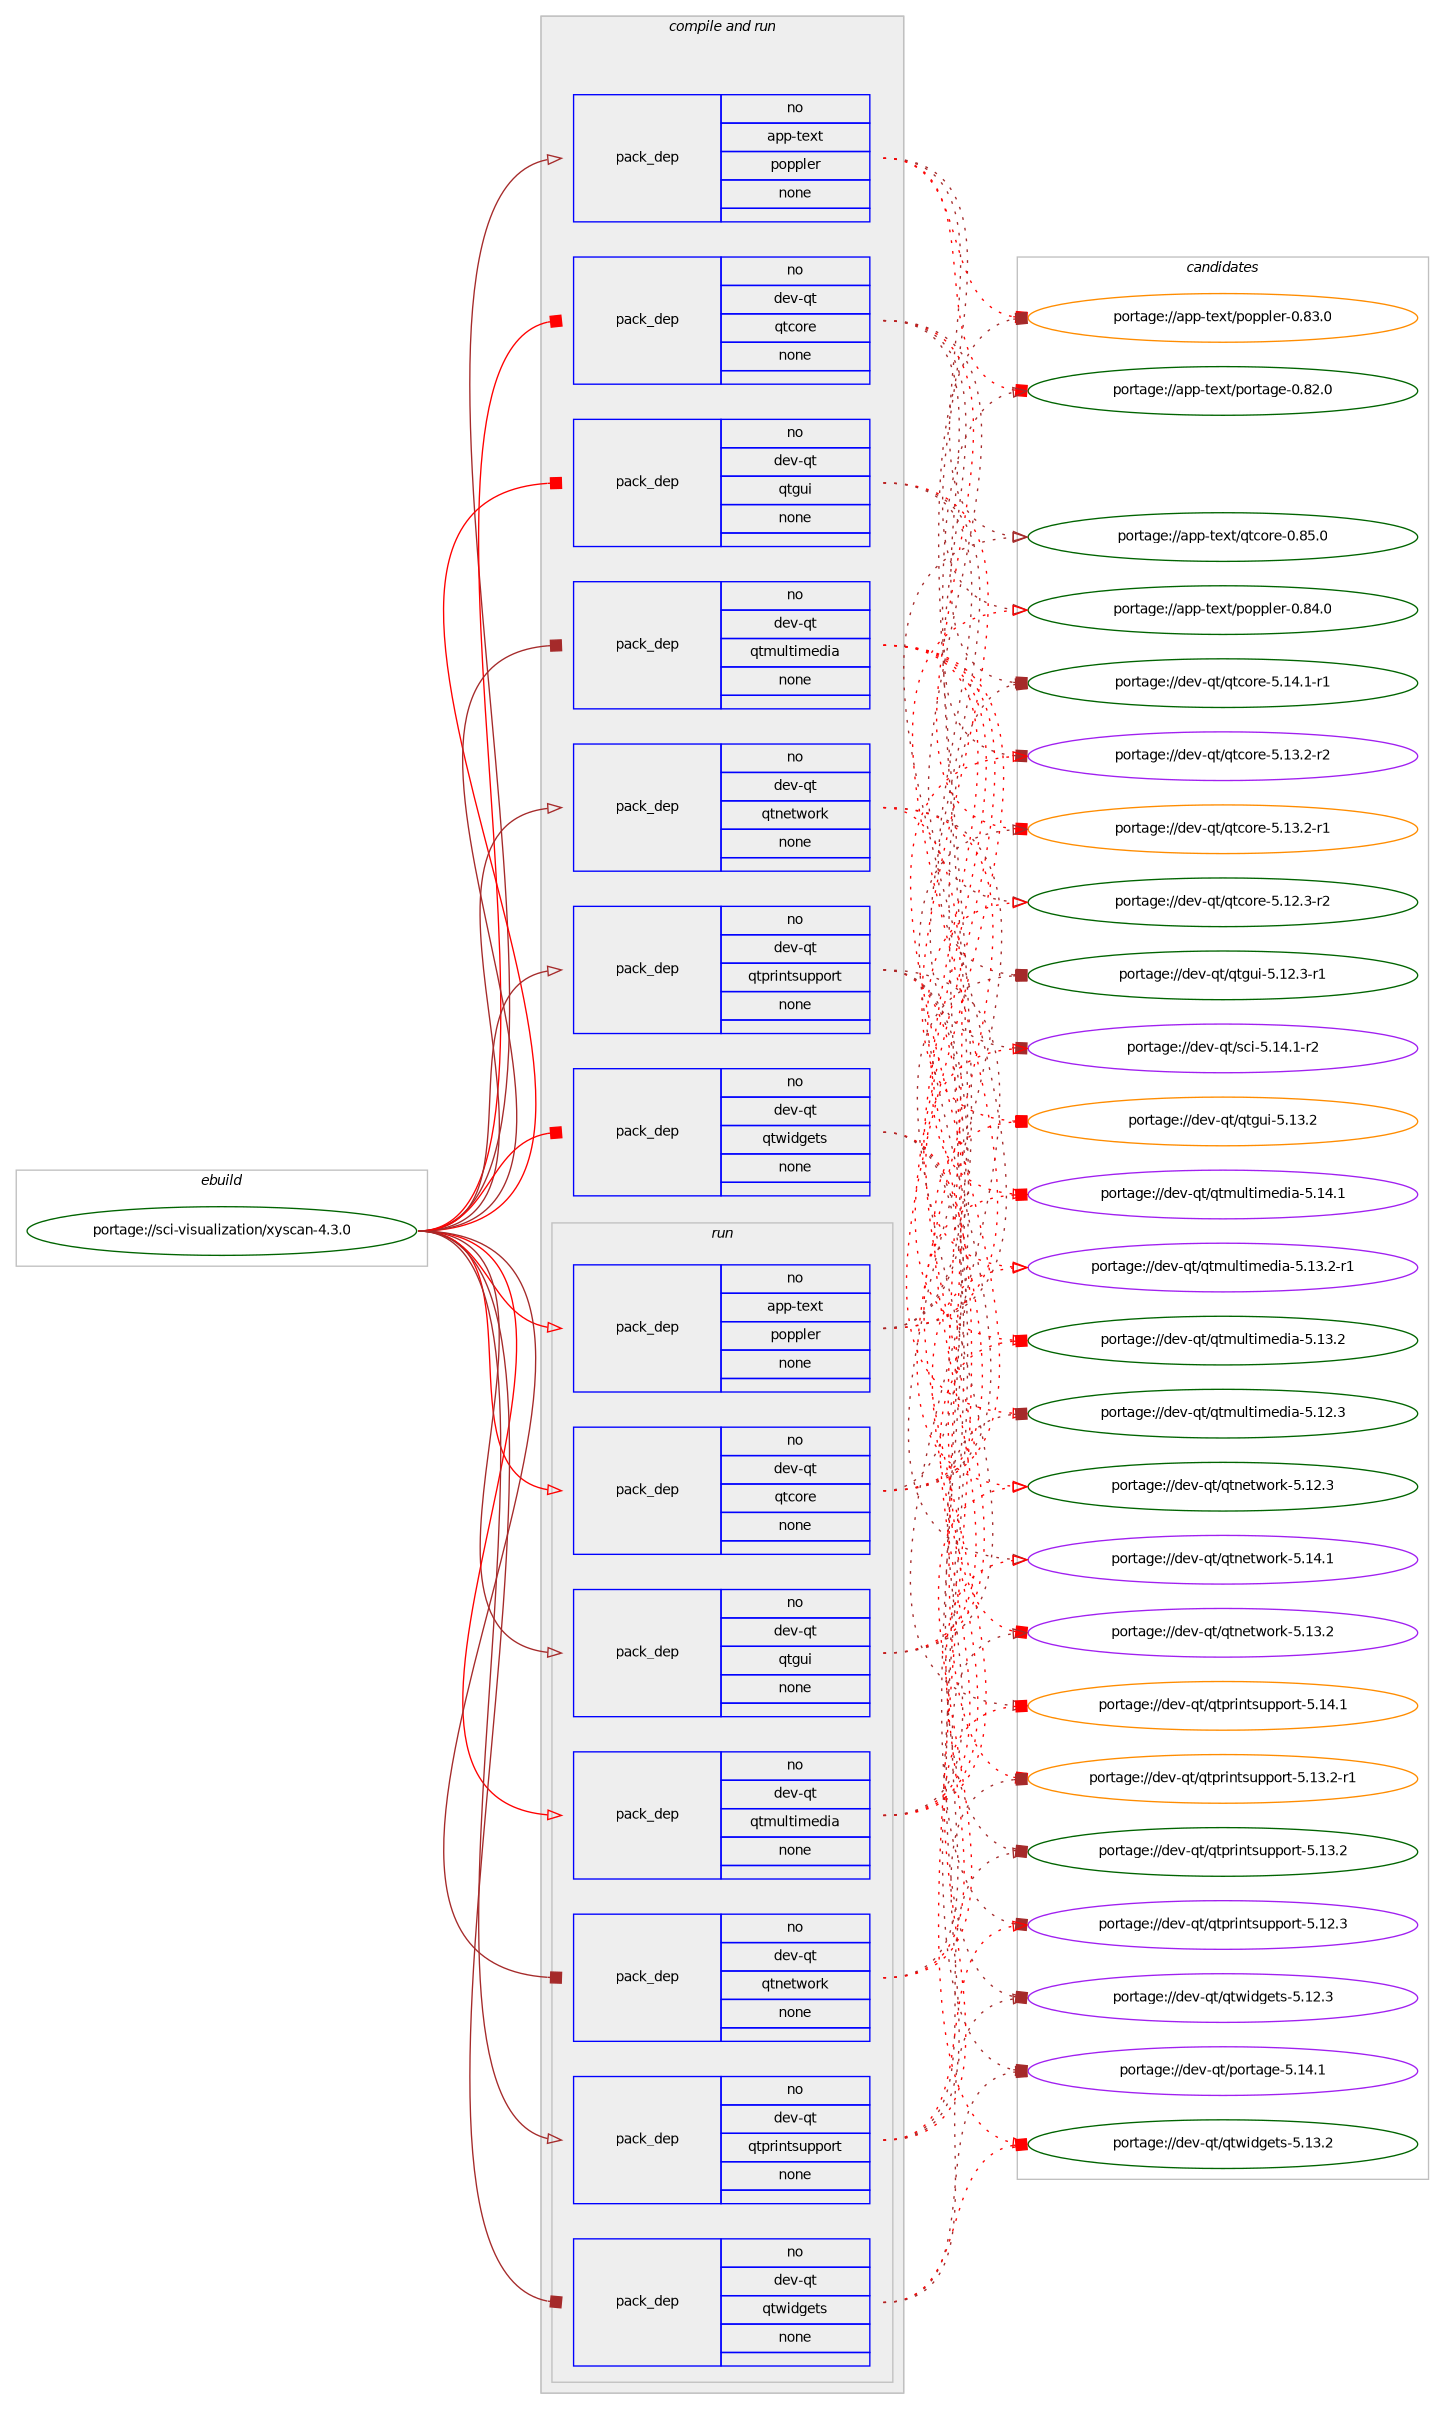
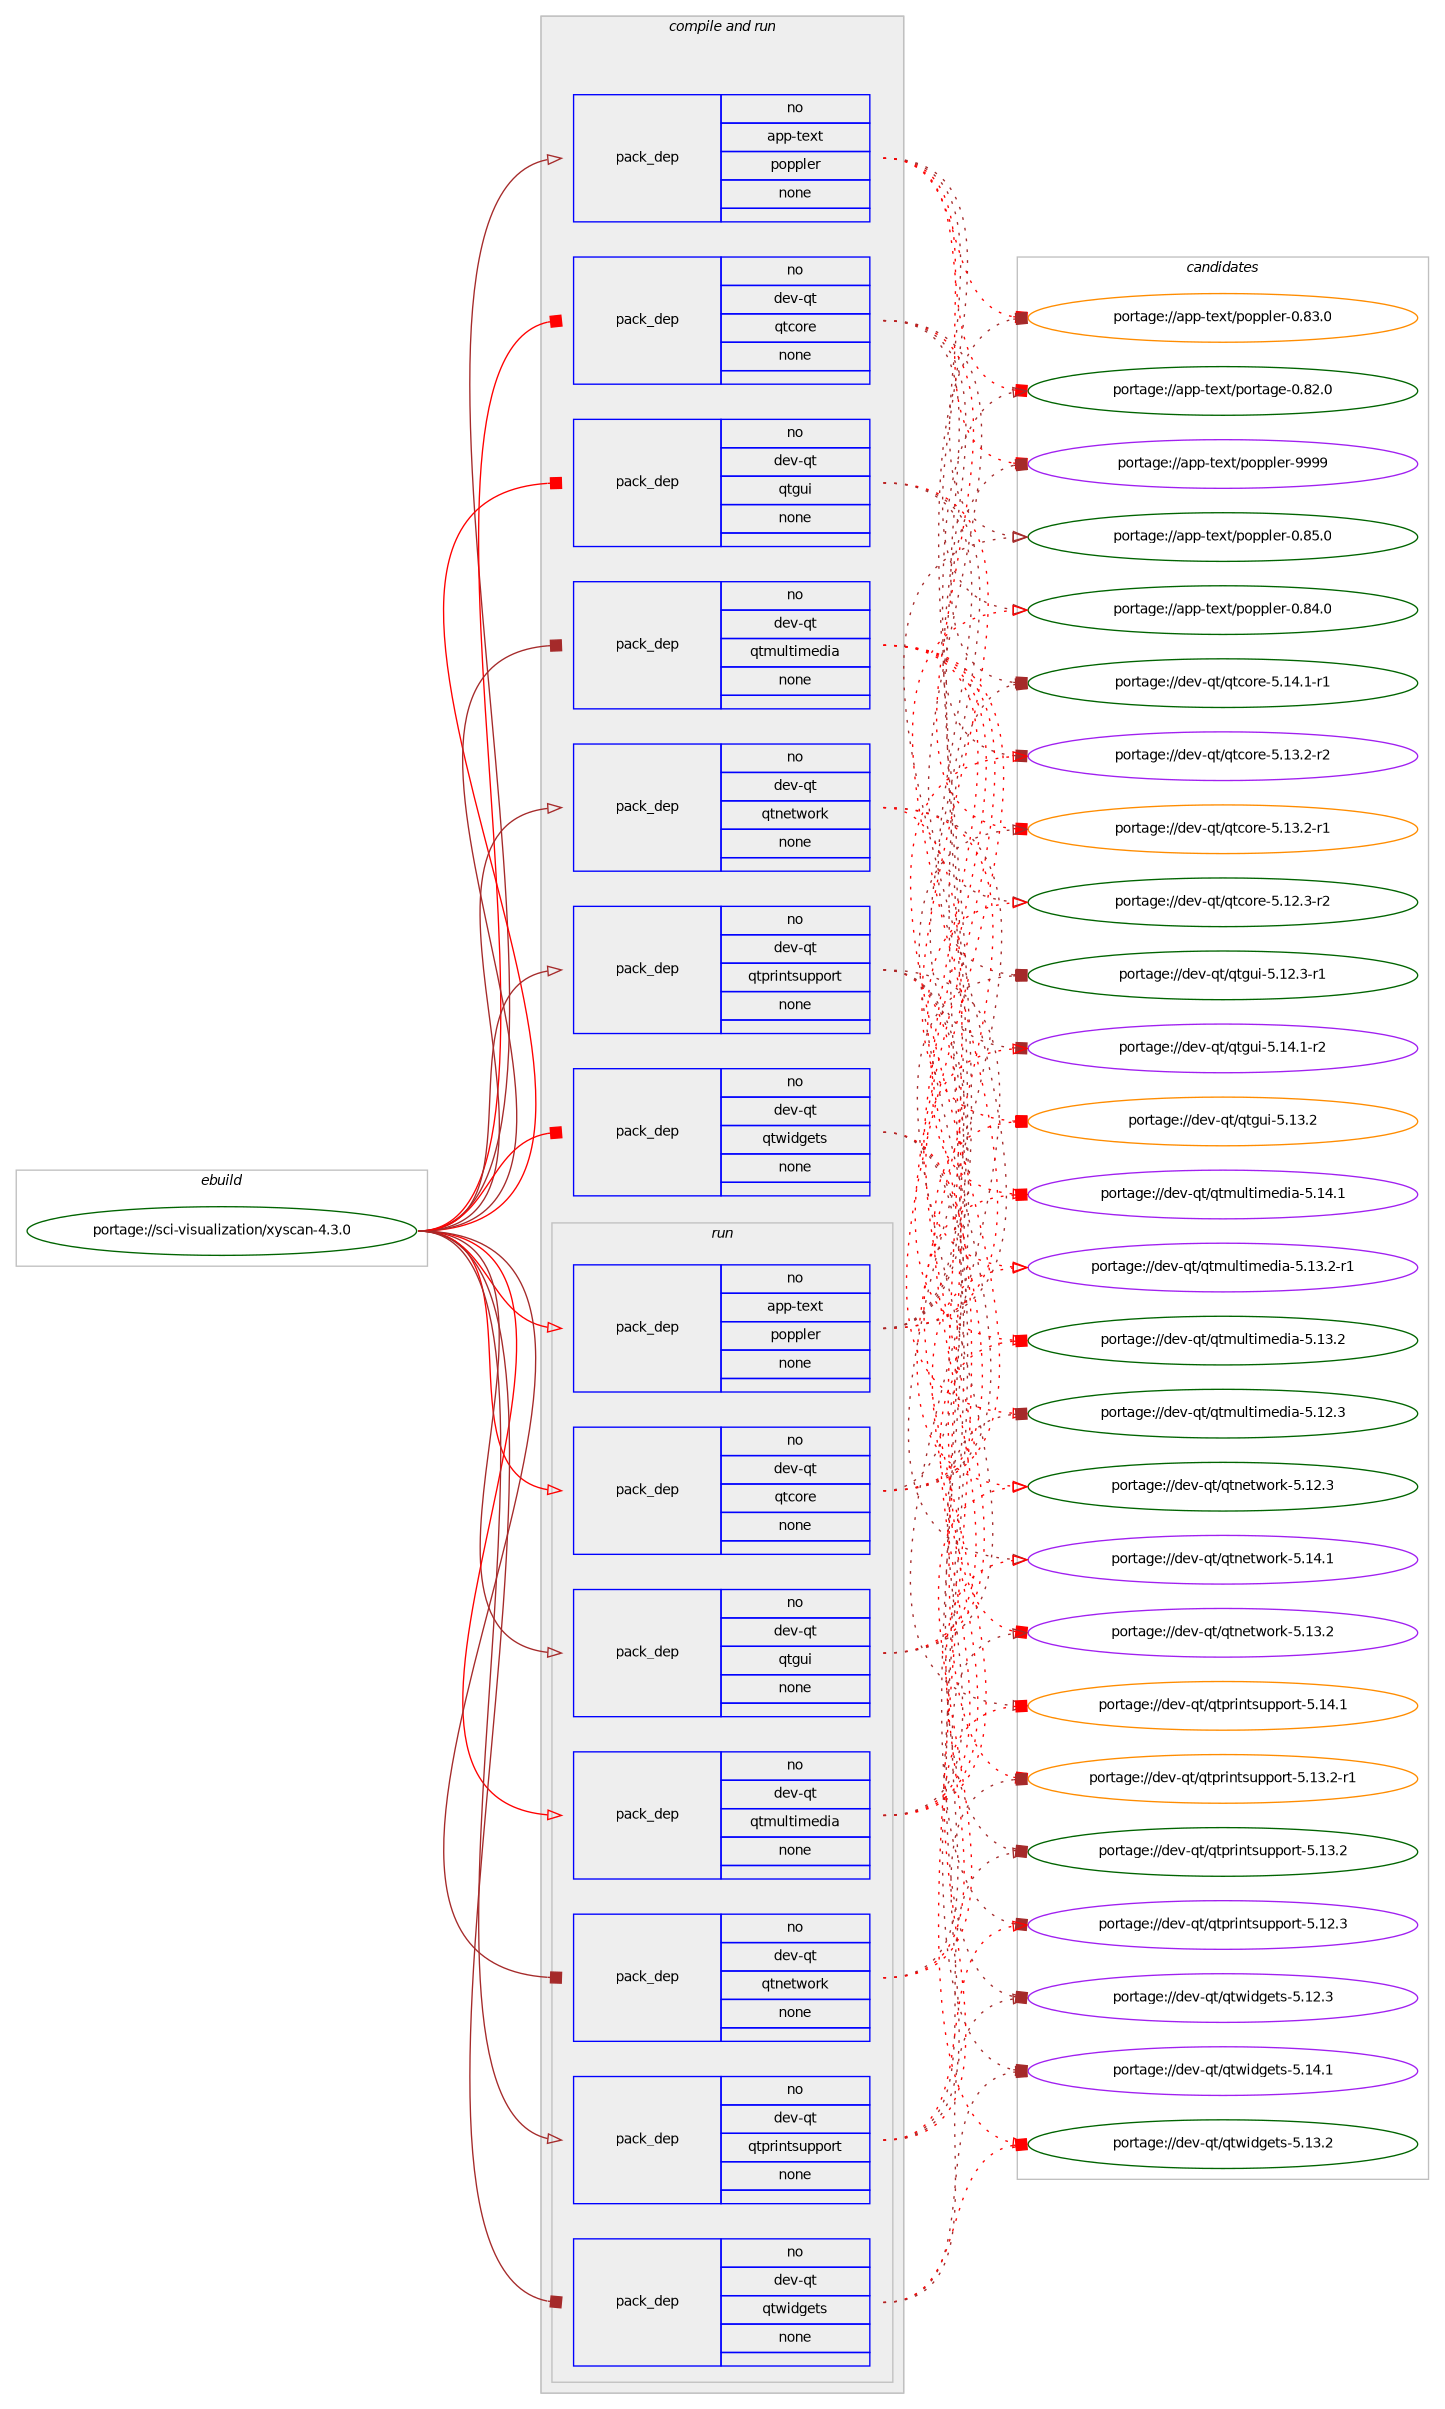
node "portage://app-text/poppler-9999": added
node "portage://app-text/qtcore-0.85.0": label "portage://app-text/qtcore-0.85.0" -> "portage://app-text/poppler-0.85.0"
node "portage://dev-qt/sci-5.14.1-r2": label "portage://dev-qt/sci-5.14.1-r2" -> "portage://dev-qt/qtgui-5.14.1-r2"
node "portage://dev-qt/portage-5.14.1": label "portage://dev-qt/portage-5.14.1" -> "portage://dev-qt/qtwidgets-5.14.1"
